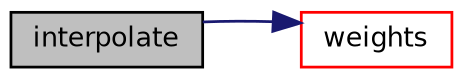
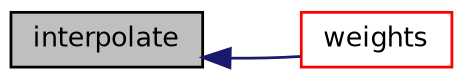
edge "interpolate" -> "weights": reversed
